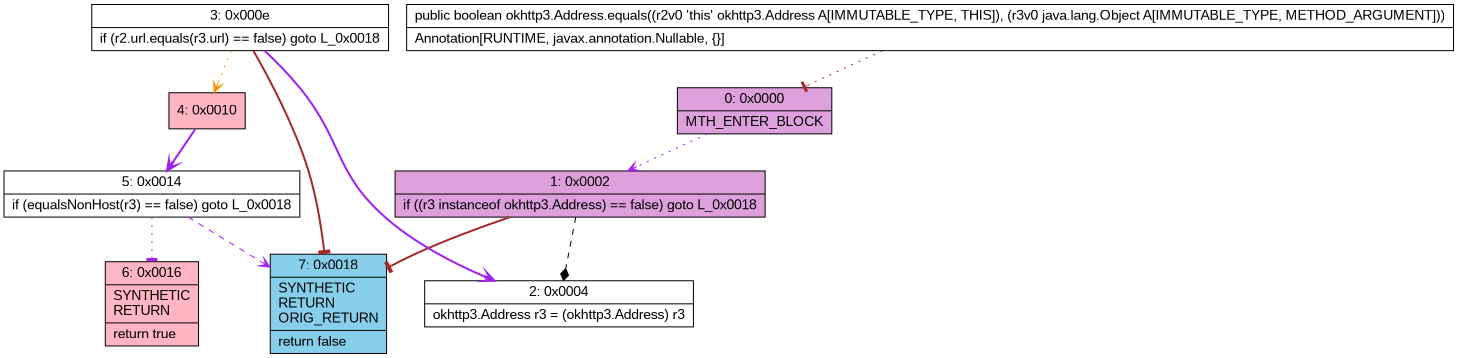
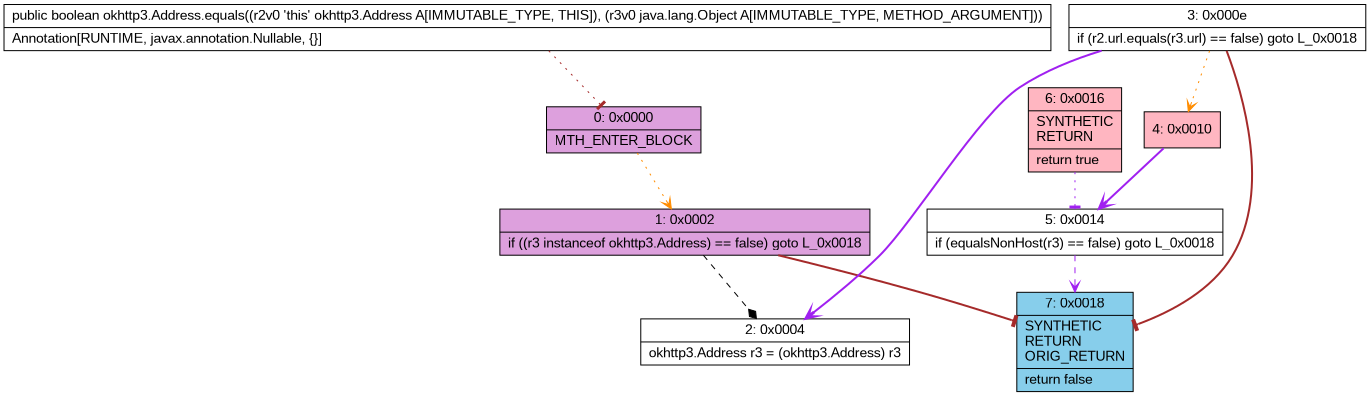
edge "0: 0x0000" -> "1: 0x0002": color purple -> darkorange
edge "5: 0x0014" -> "6: 0x0016": reversed
